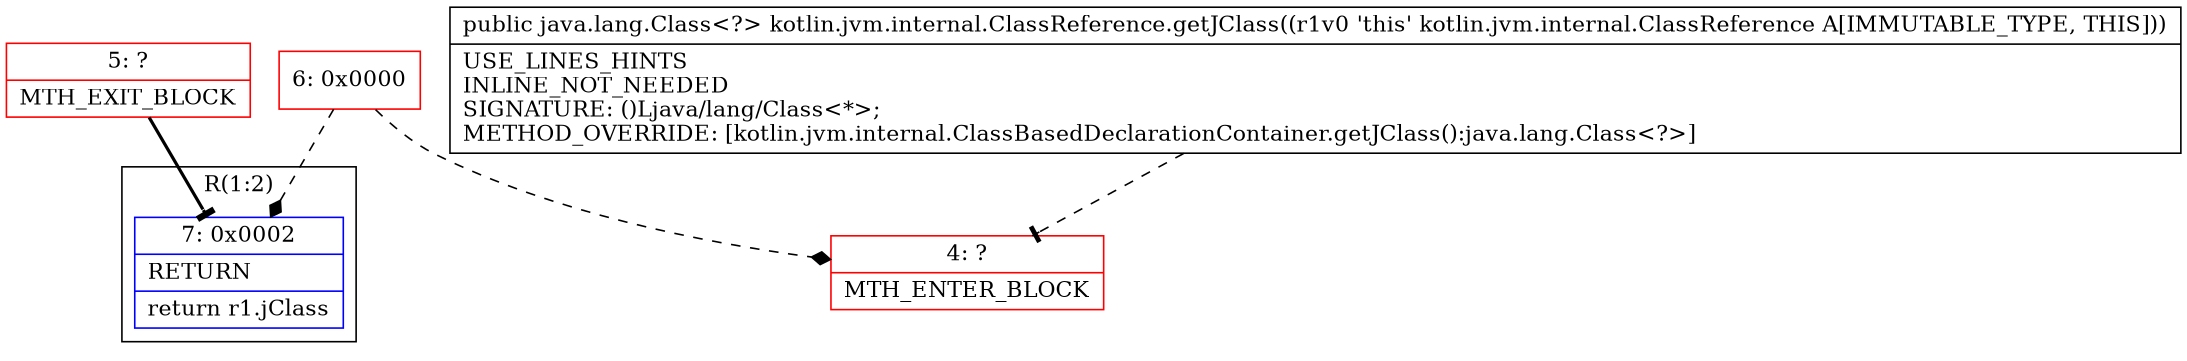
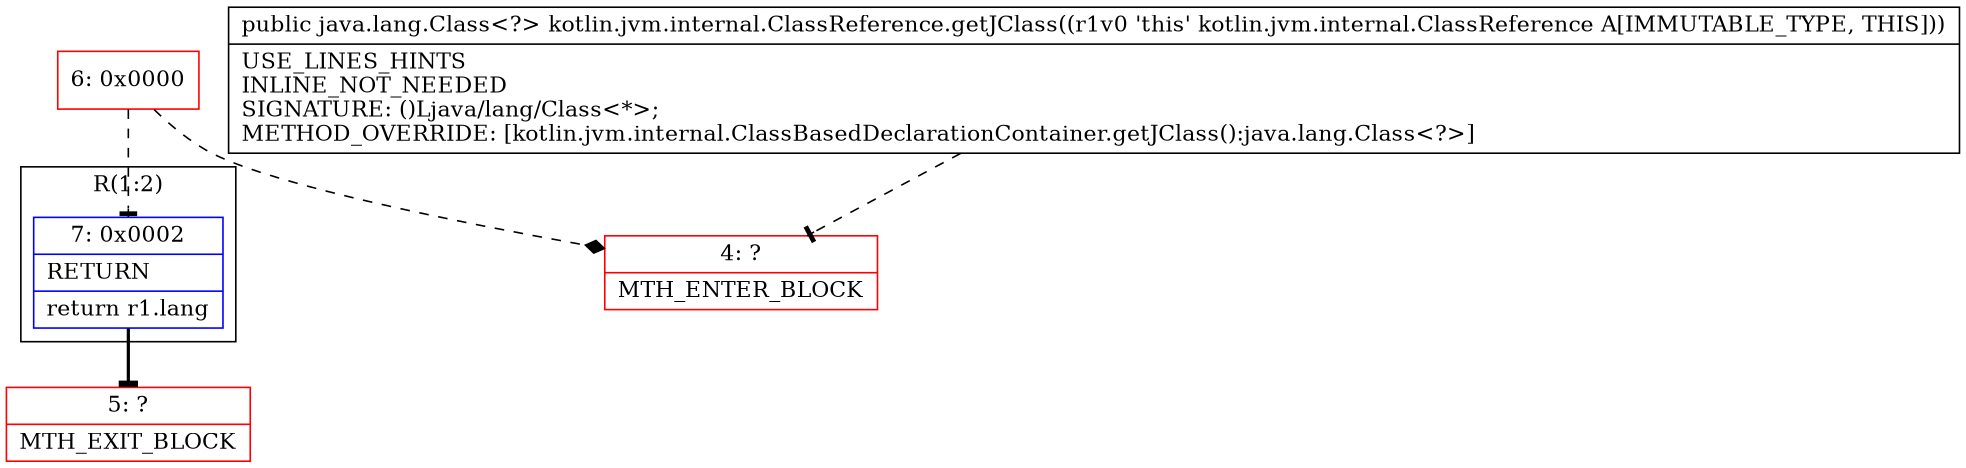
edge "6: 0x0000" -> "7: 0x0002": arrowhead diamond -> tee
edge "5: ?" -> "7: 0x0002": reversed
node "7: 0x0002": text "return r1.jClass" -> "return r1.lang"
